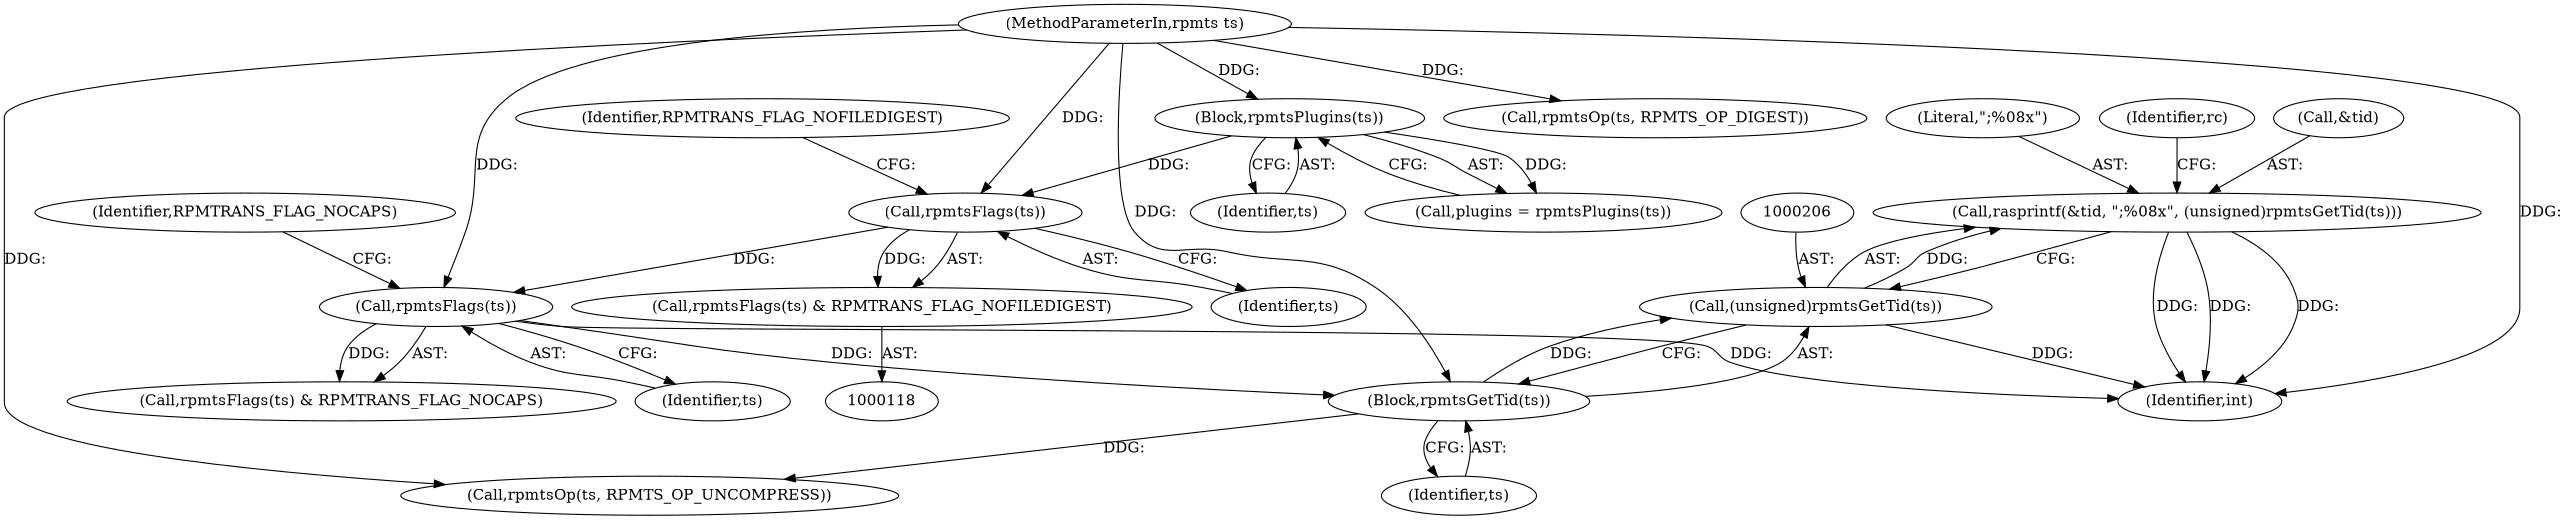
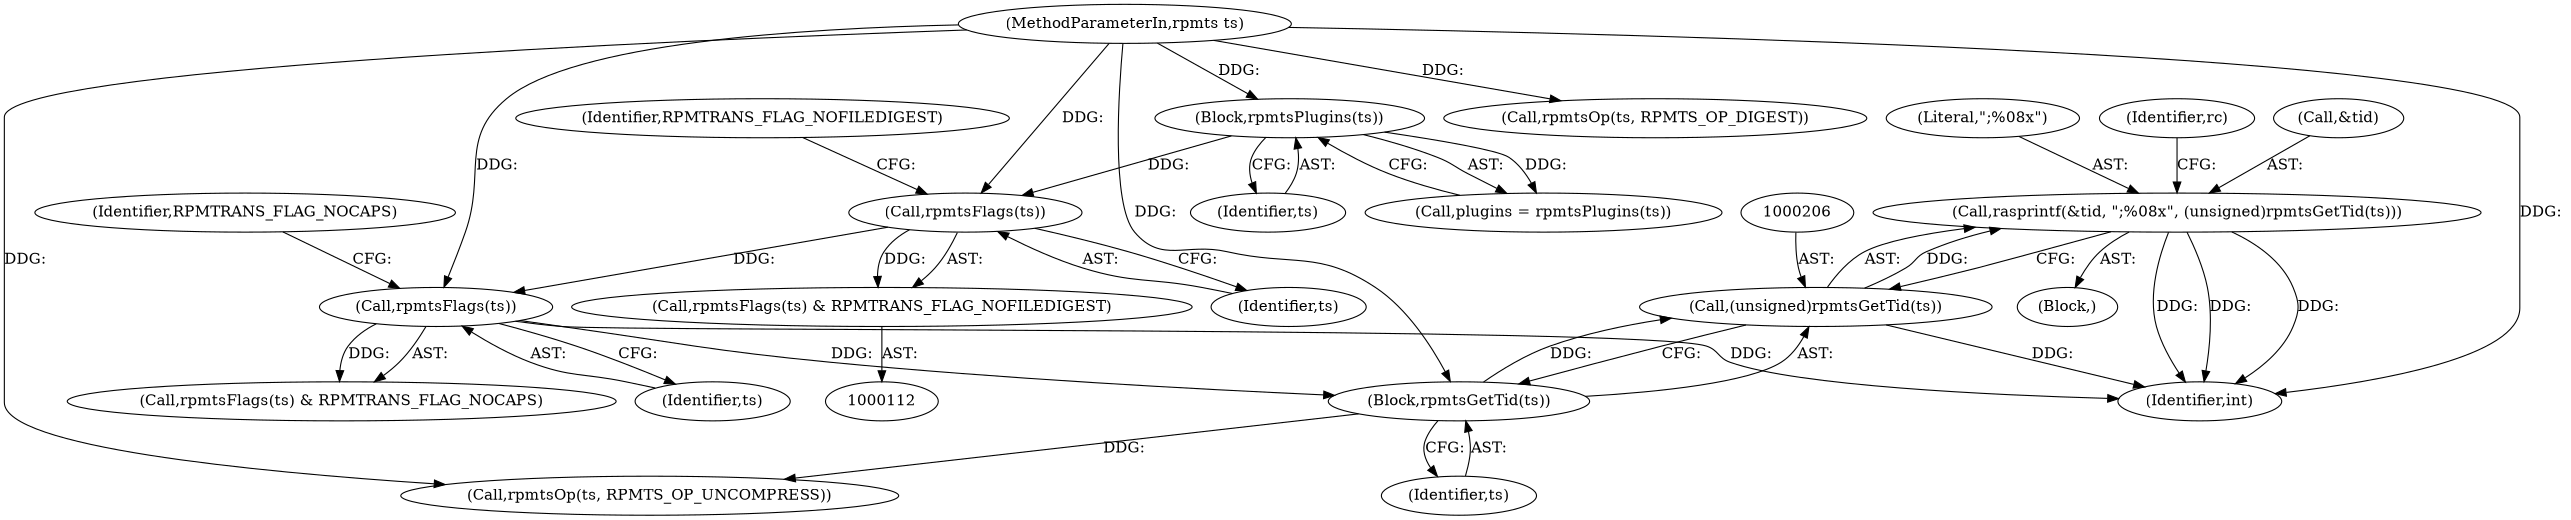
node "(Block,)": added
node "1000118": label "1000118" -> "1000112"
